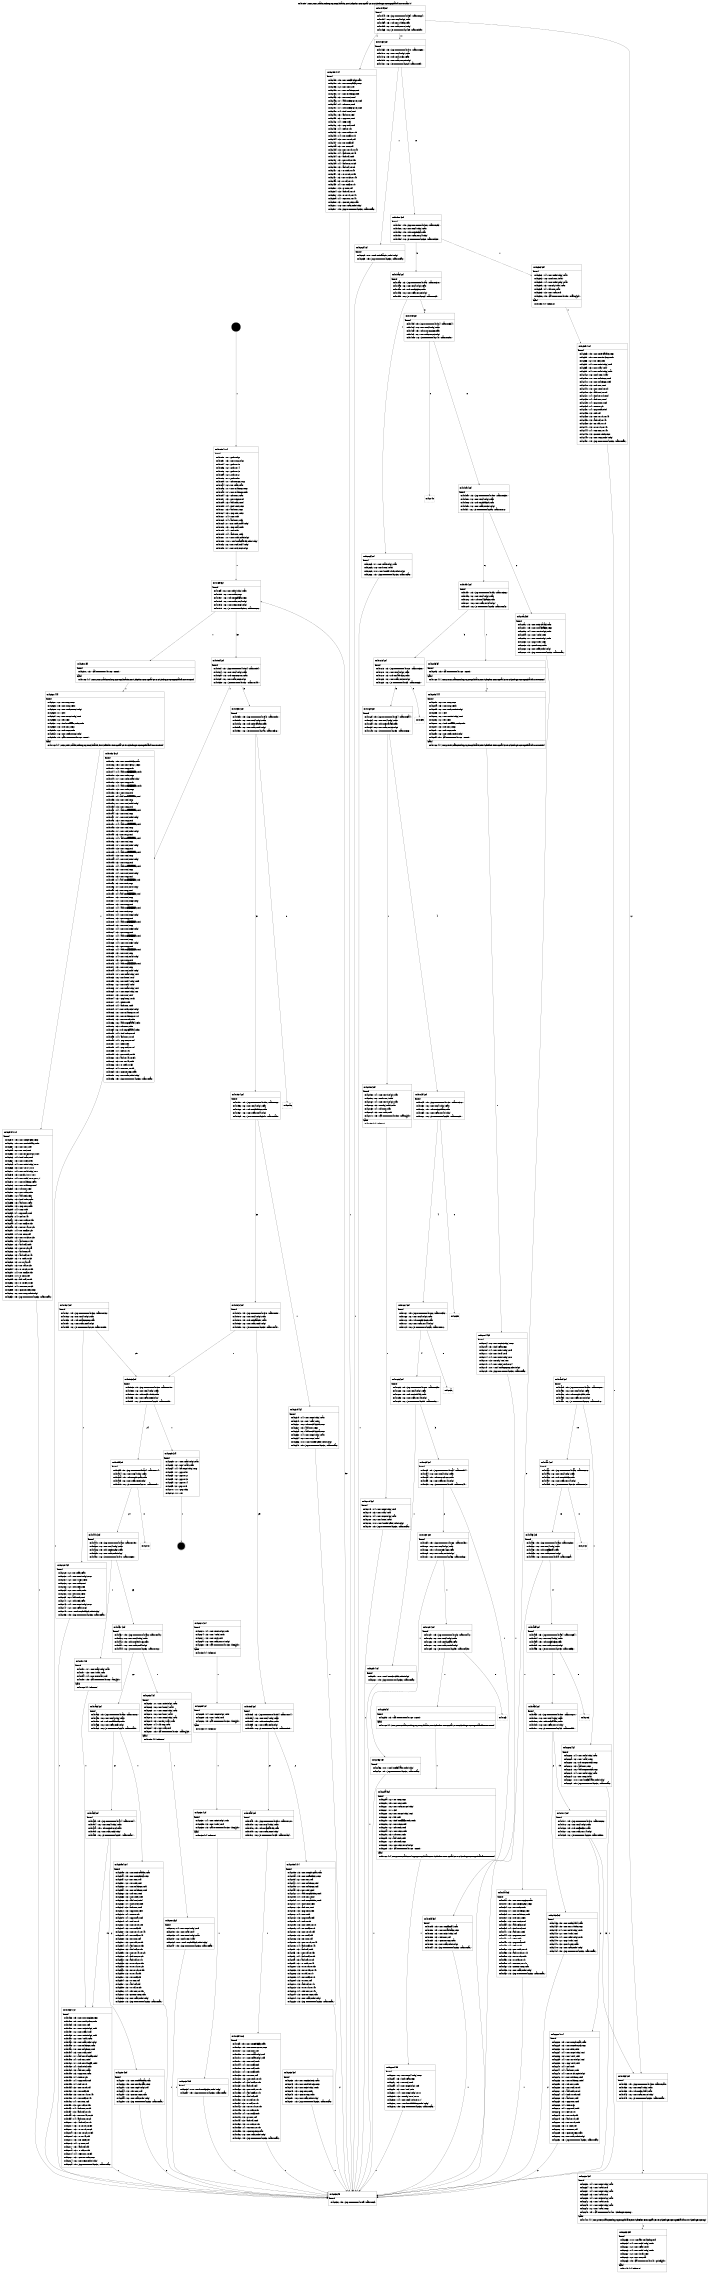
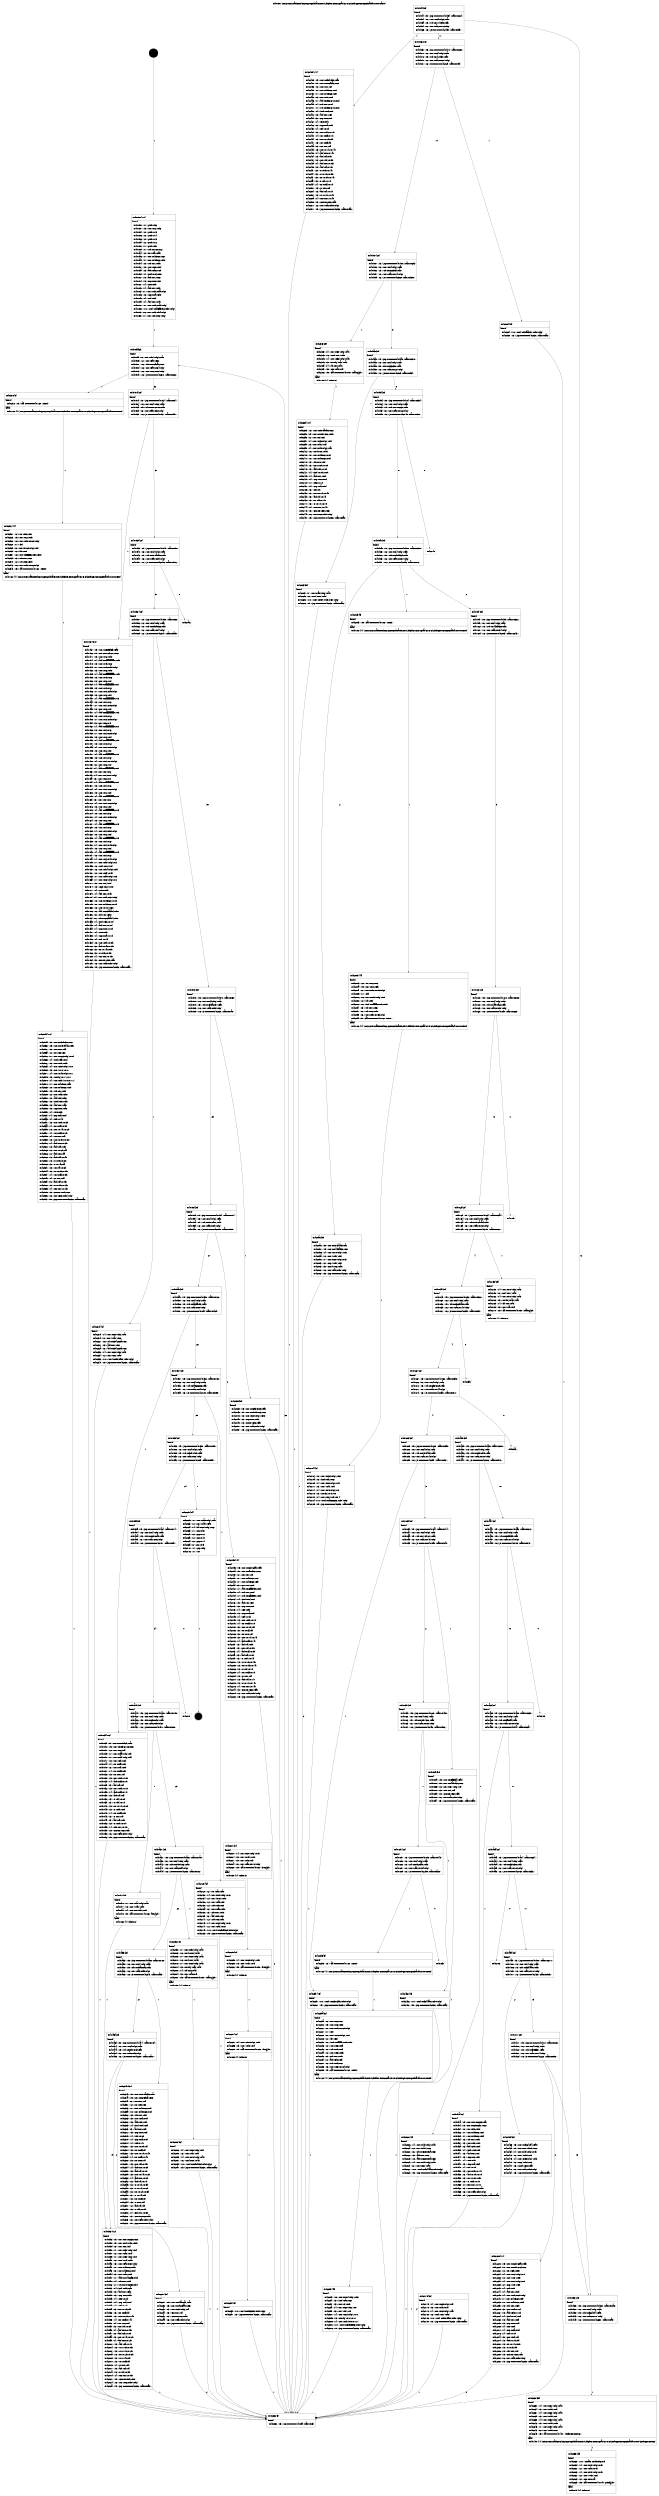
edge "0x401bf7 [28]" -> "0x4020d3 [5]": now "0x401bdb [28]" -> "0x4020d3 [5]"
edge "0x402158 [29]" -> "0x402175 [32]": removed, label "1"
edge "0x4019ab [28]" -> "0x4019c7 [28]": added, label "26"
edge "0x401973 [28]" -> "0x4019e3 [28]": now "0x401973 [28]" -> "0x40203e [30]"
